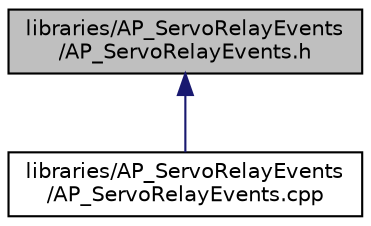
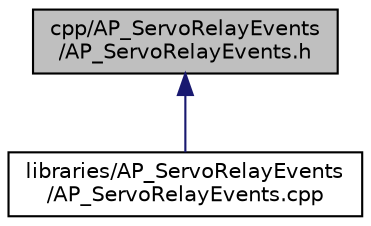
node "libraries/AP_ServoRelayEvents /AP_ServoRelayEvents.h": label "libraries/AP_ServoRelayEvents /AP_ServoRelayEvents.h" -> "cpp/AP_ServoRelayEvents /AP_ServoRelayEvents.h"
